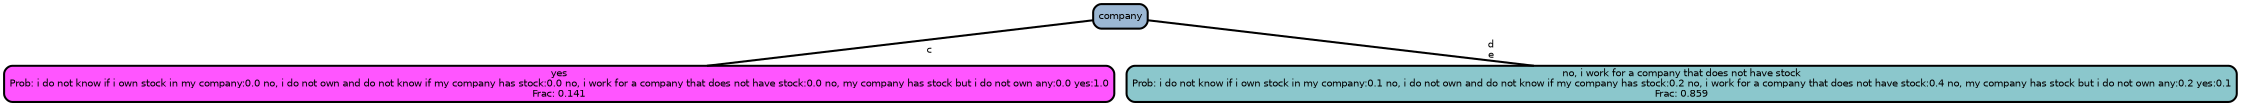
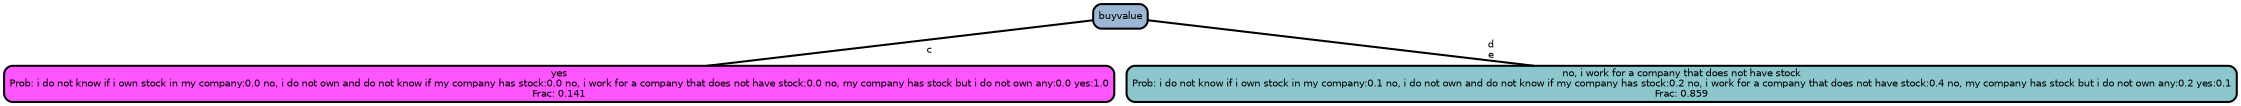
node "company": label "company" -> "buyvalue"
